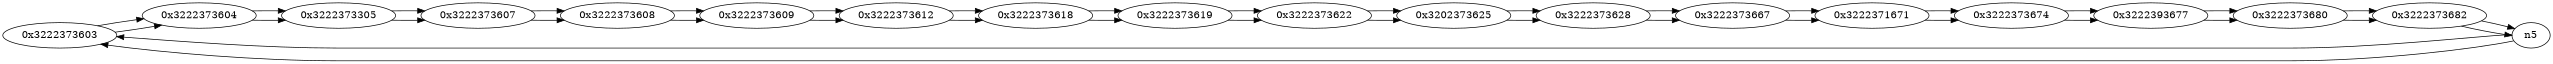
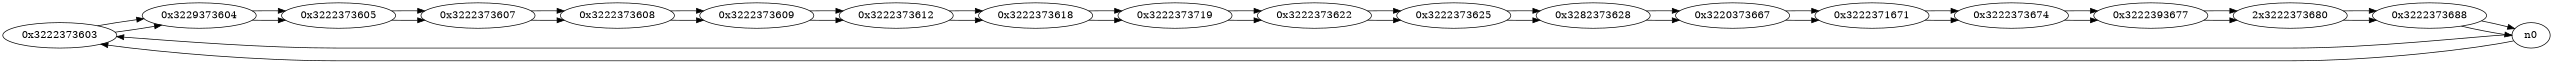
node "0x3222373604": label "0x3222373604" -> "0x3229373604"
node "0x3222373305": label "0x3222373305" -> "0x3222373605"
node "0x3222373619": label "0x3222373619" -> "0x3222373719"
node "0x3202373625": label "0x3202373625" -> "0x3222373625"
node "0x3222373628": label "0x3222373628" -> "0x3282373628"
node "0x3222373667": label "0x3222373667" -> "0x3220373667"
node "0x3222373680": label "0x3222373680" -> "2x3222373680"
node "0x3222373682": label "0x3222373682" -> "0x3222373688"
node "n5": label "n5" -> "n0"
